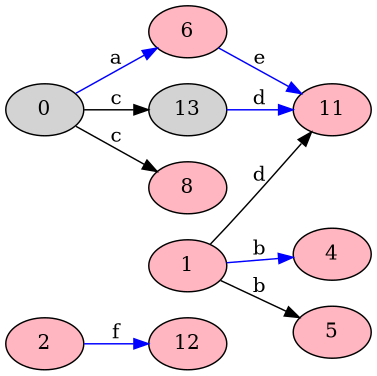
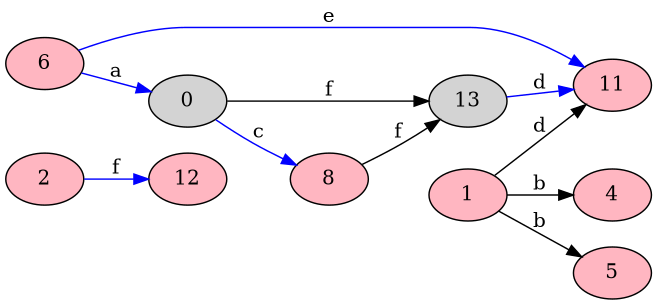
edge "0" -> "6": reversed
edge "0" -> "13": label "c" -> "f"
edge "0" -> "8": color black -> blue
edge "8" -> "13": added, label "f"
edge "1" -> "4": color blue -> black
